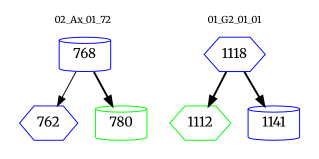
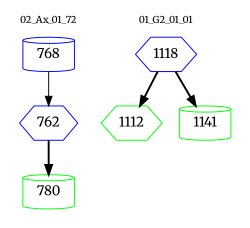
edge "768" -> "780": now "762" -> "780"
node "1141": color blue -> green
